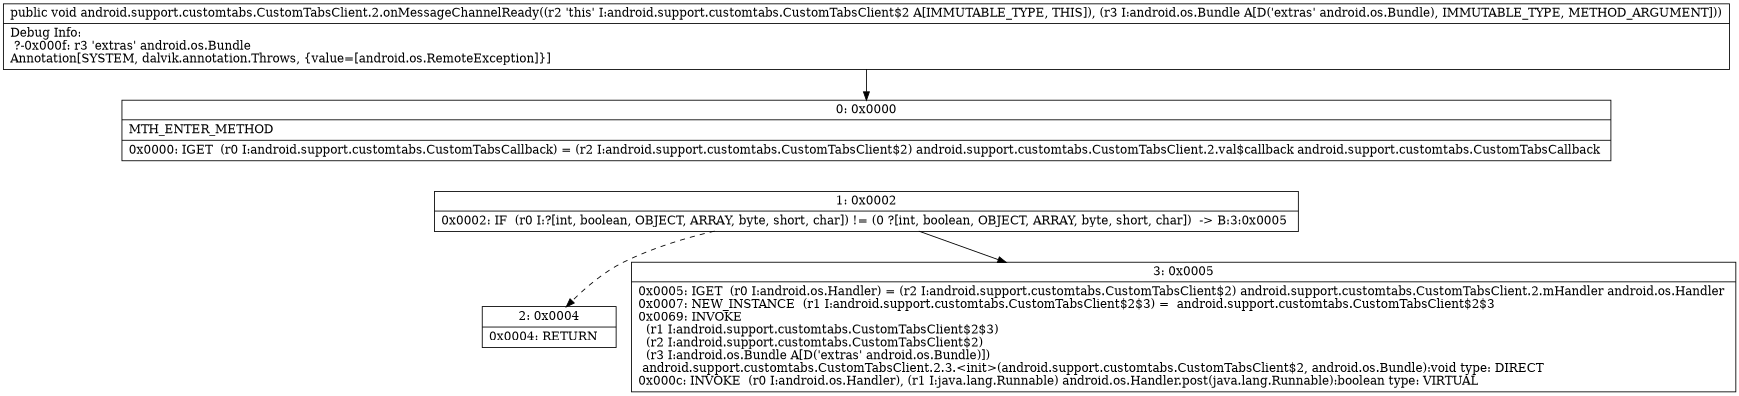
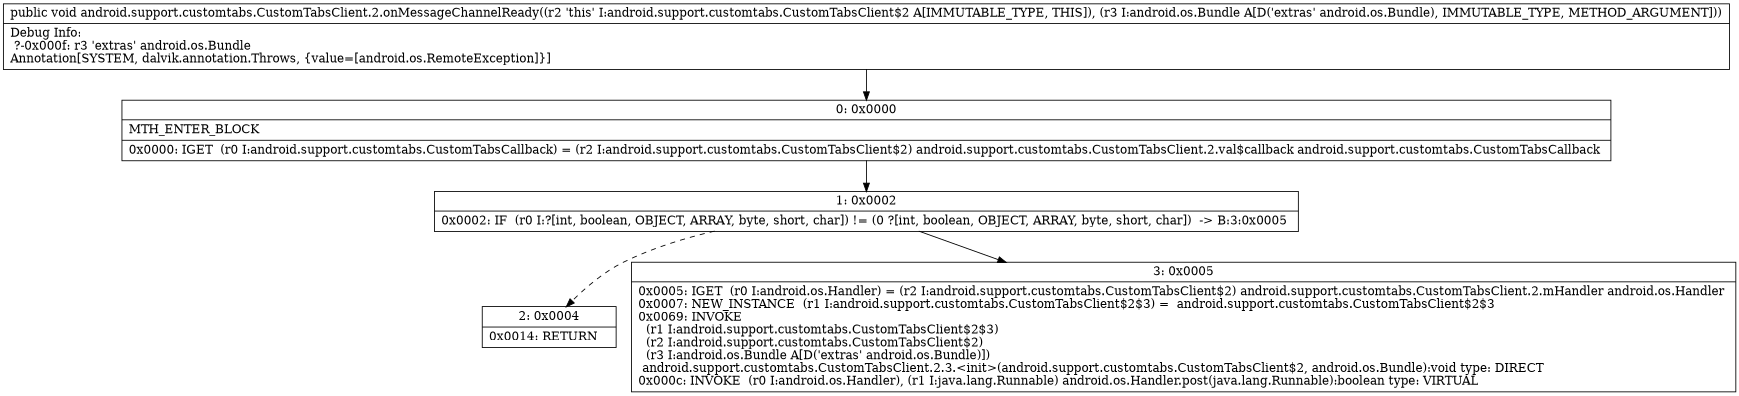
node "0: 0x0000": text "MTH_ENTER_METHOD" -> "MTH_ENTER_BLOCK"
edge "0: 0x0000" -> "1: 0x0002": added
node "2: 0x0004": text "0x0004: RETURN" -> "0x0014: RETURN"
